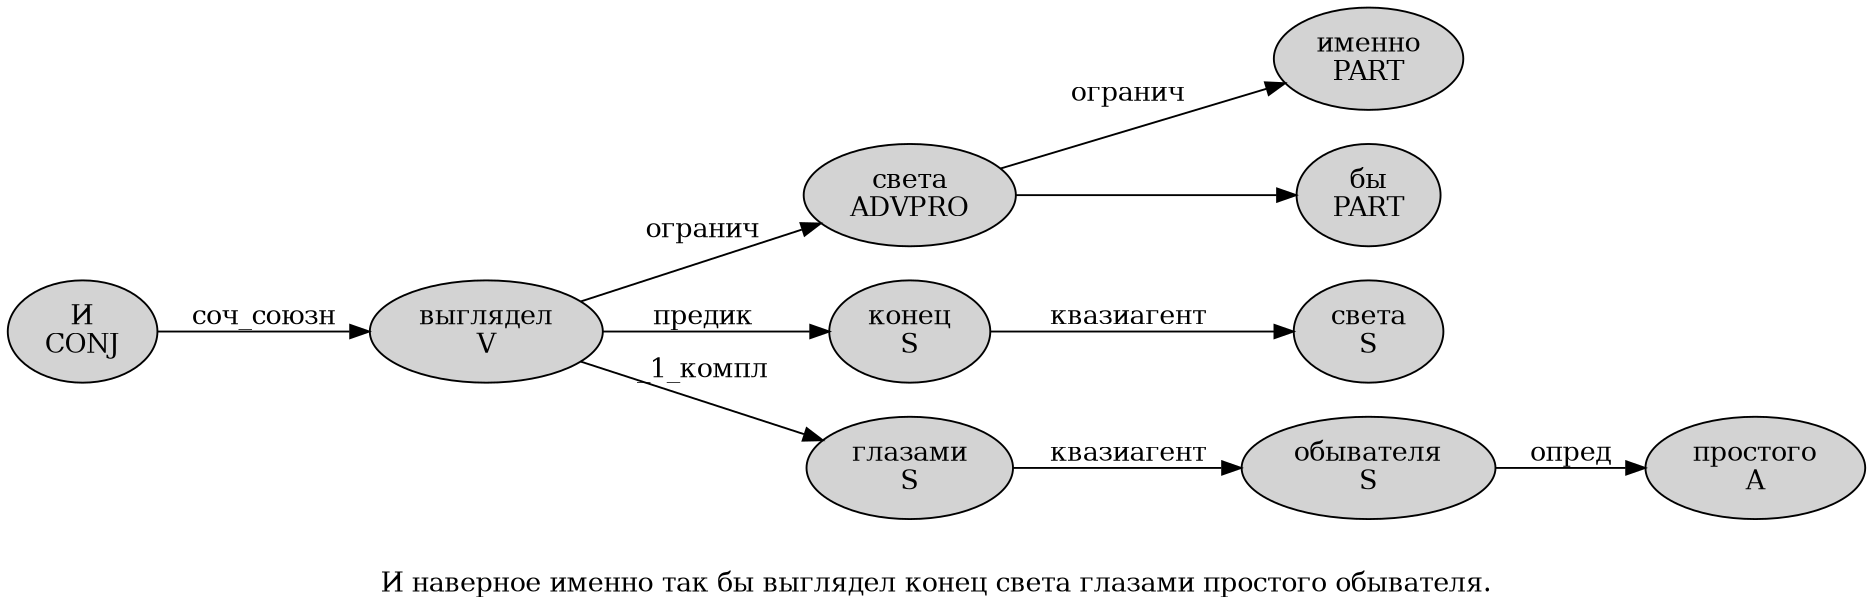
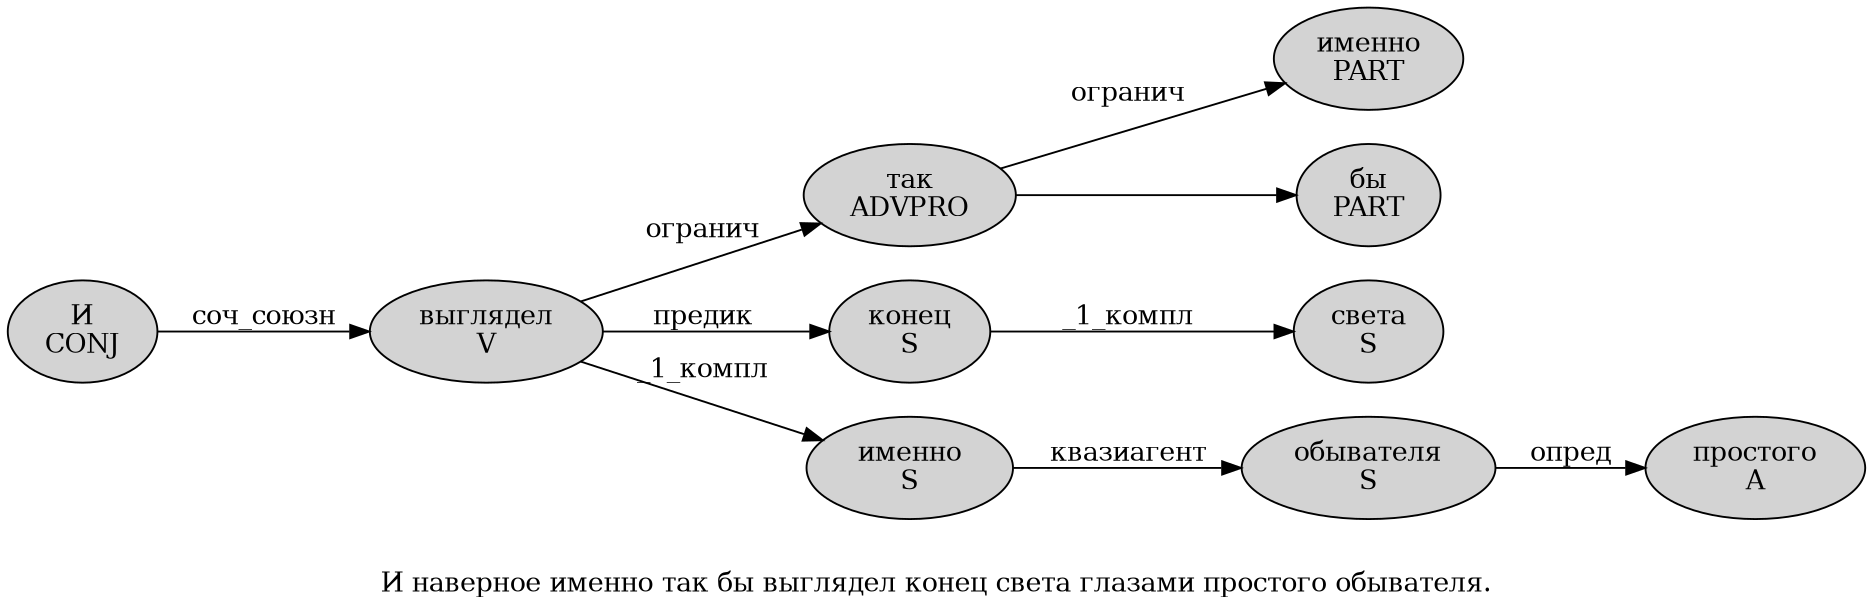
node "света ADVPRO": label "света ADVPRO" -> "так ADVPRO"
edge "конец S" -> "света S": label "квазиагент" -> "_1_компл"
node "глазами S": label "глазами S" -> "именно S"
